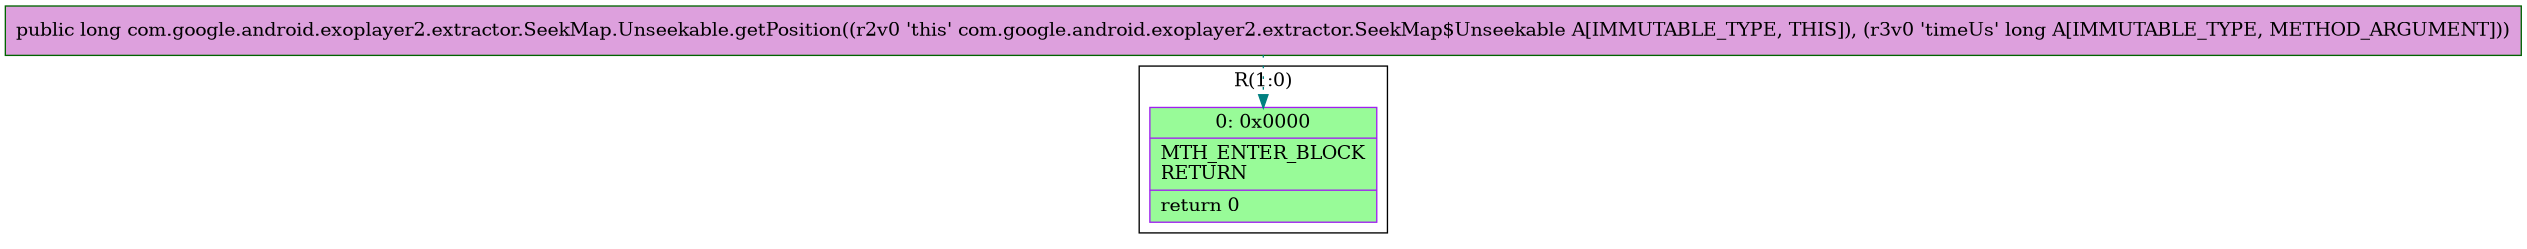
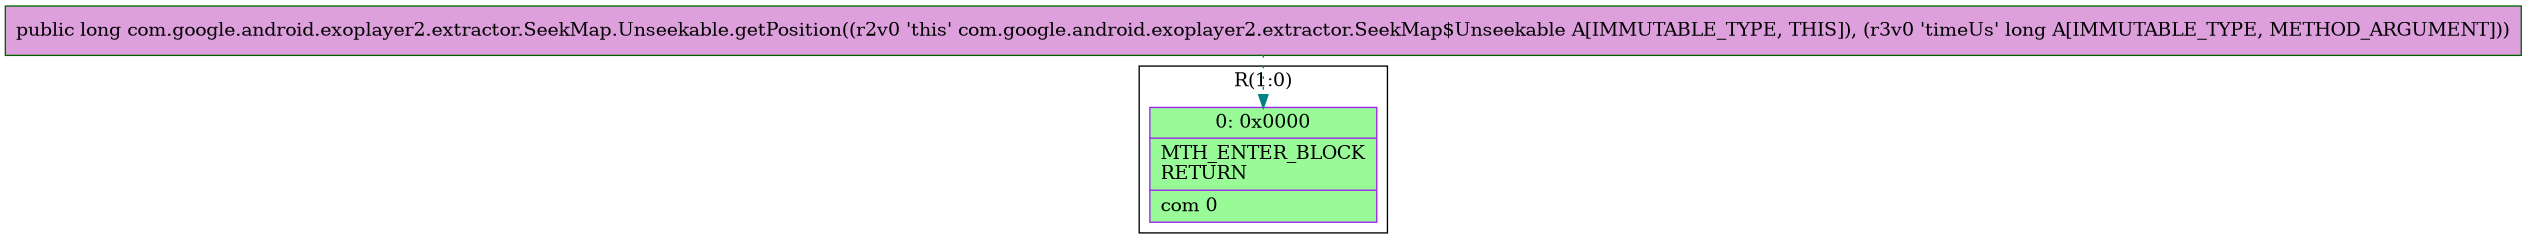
node "0: 0x0000": text "return 0" -> "com 0"
